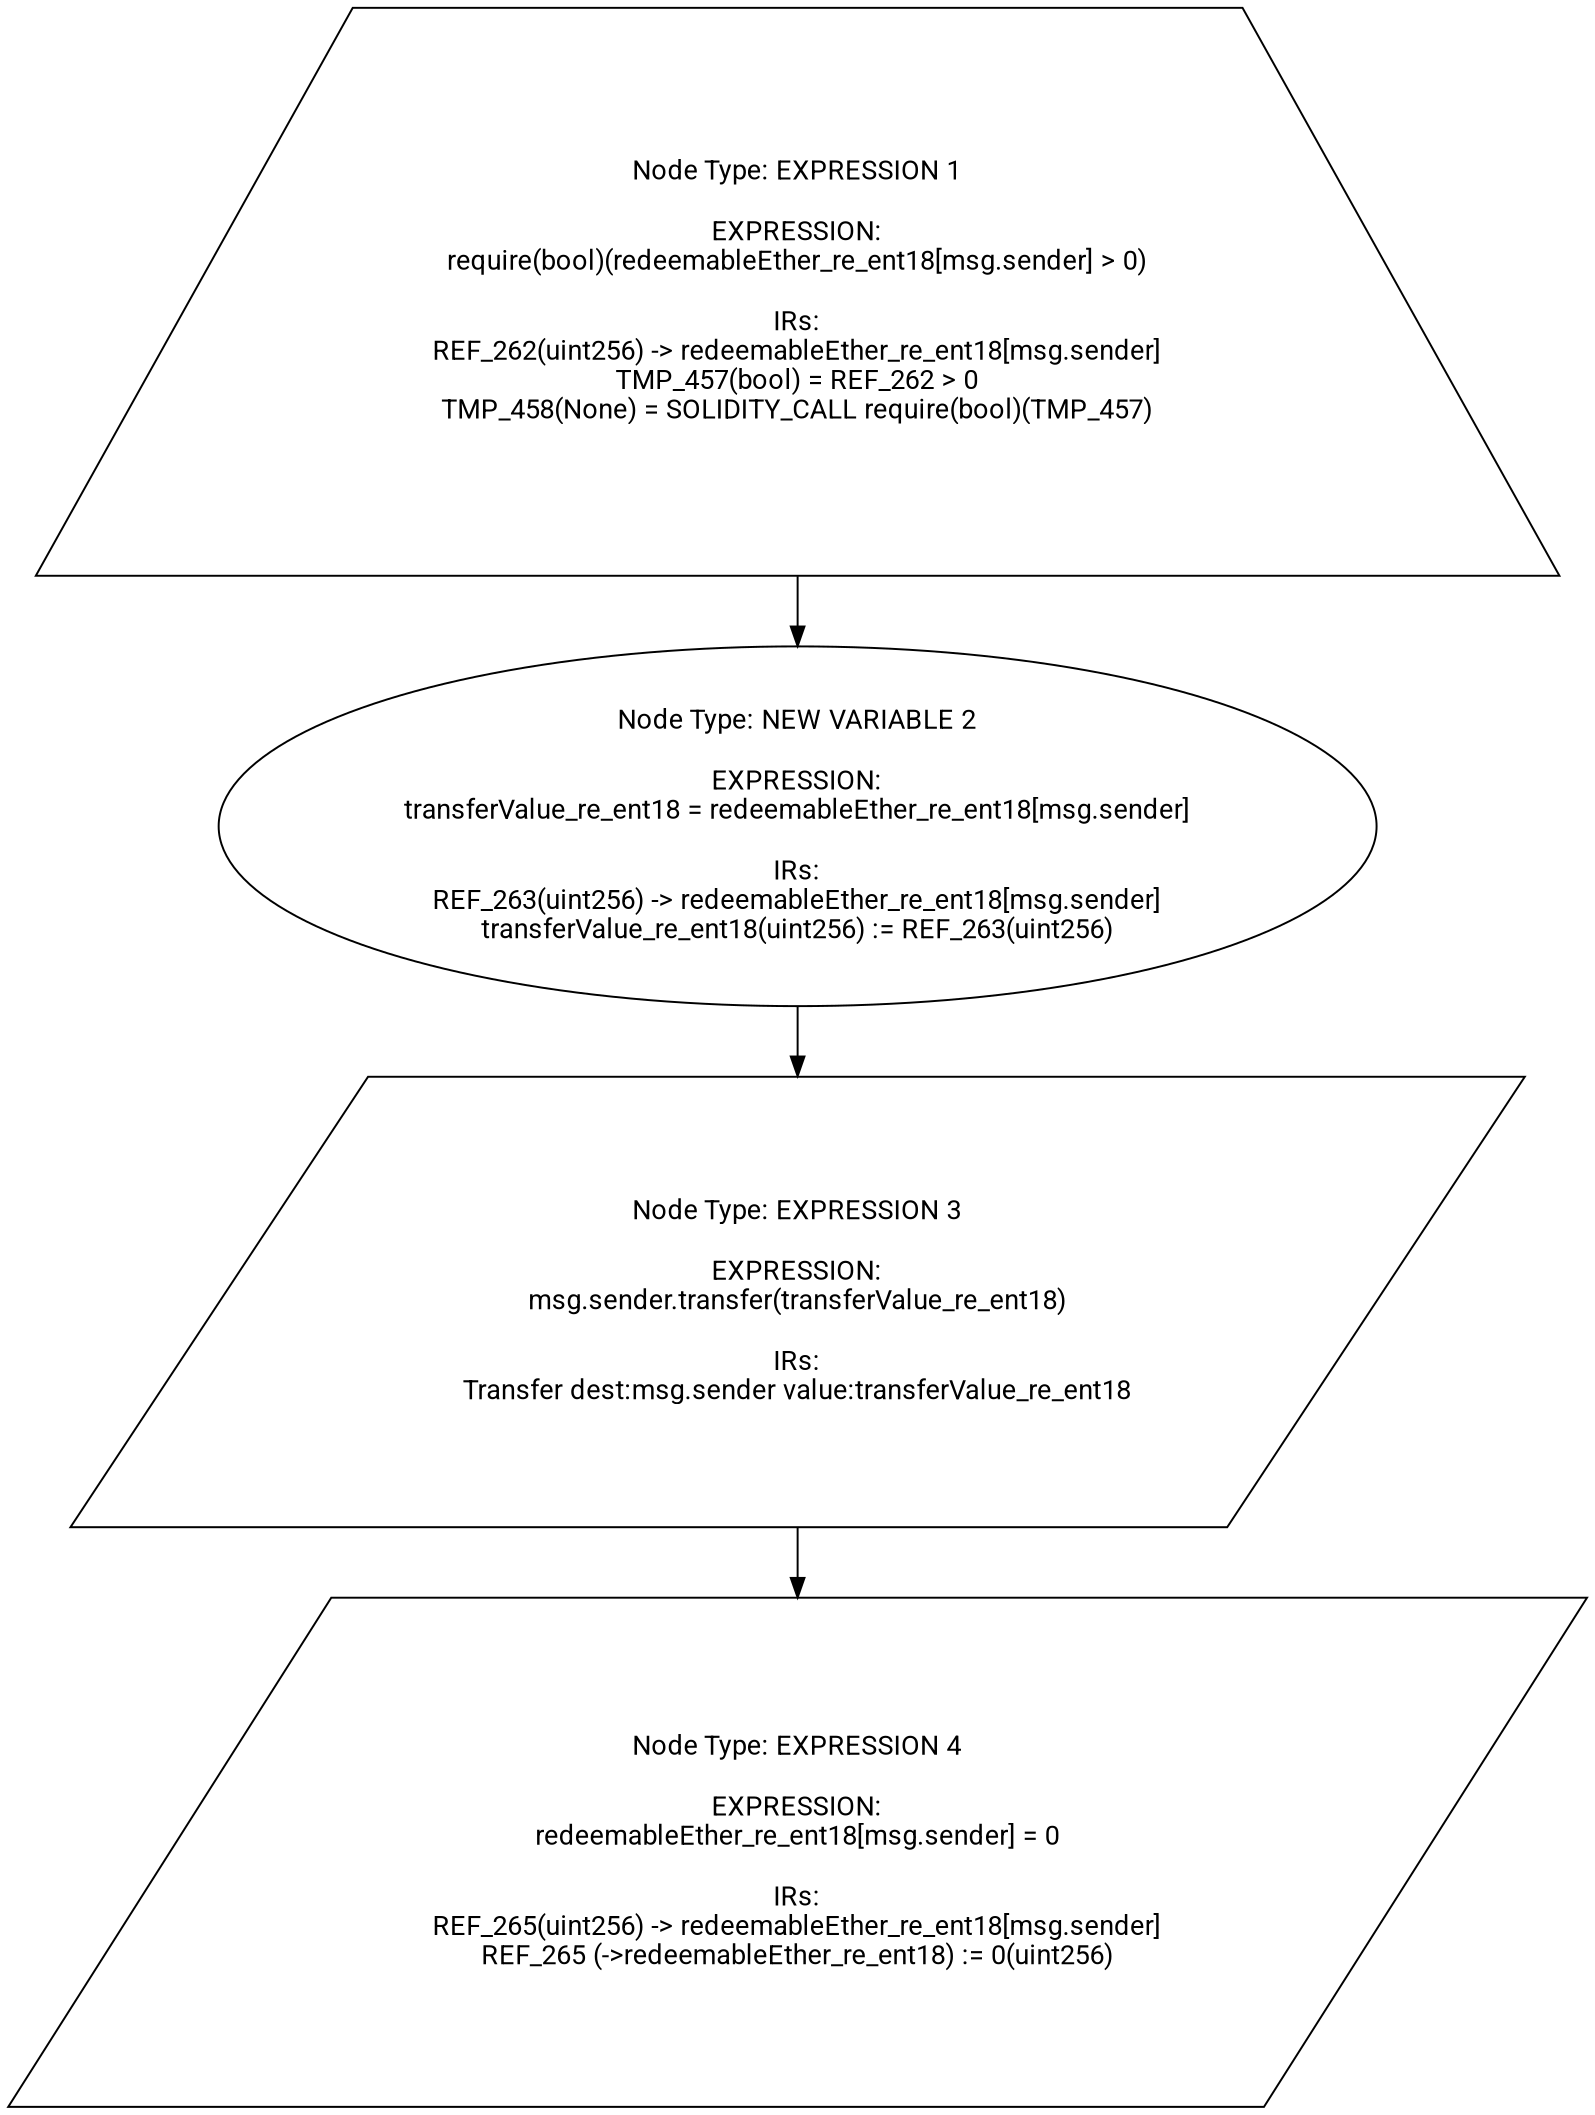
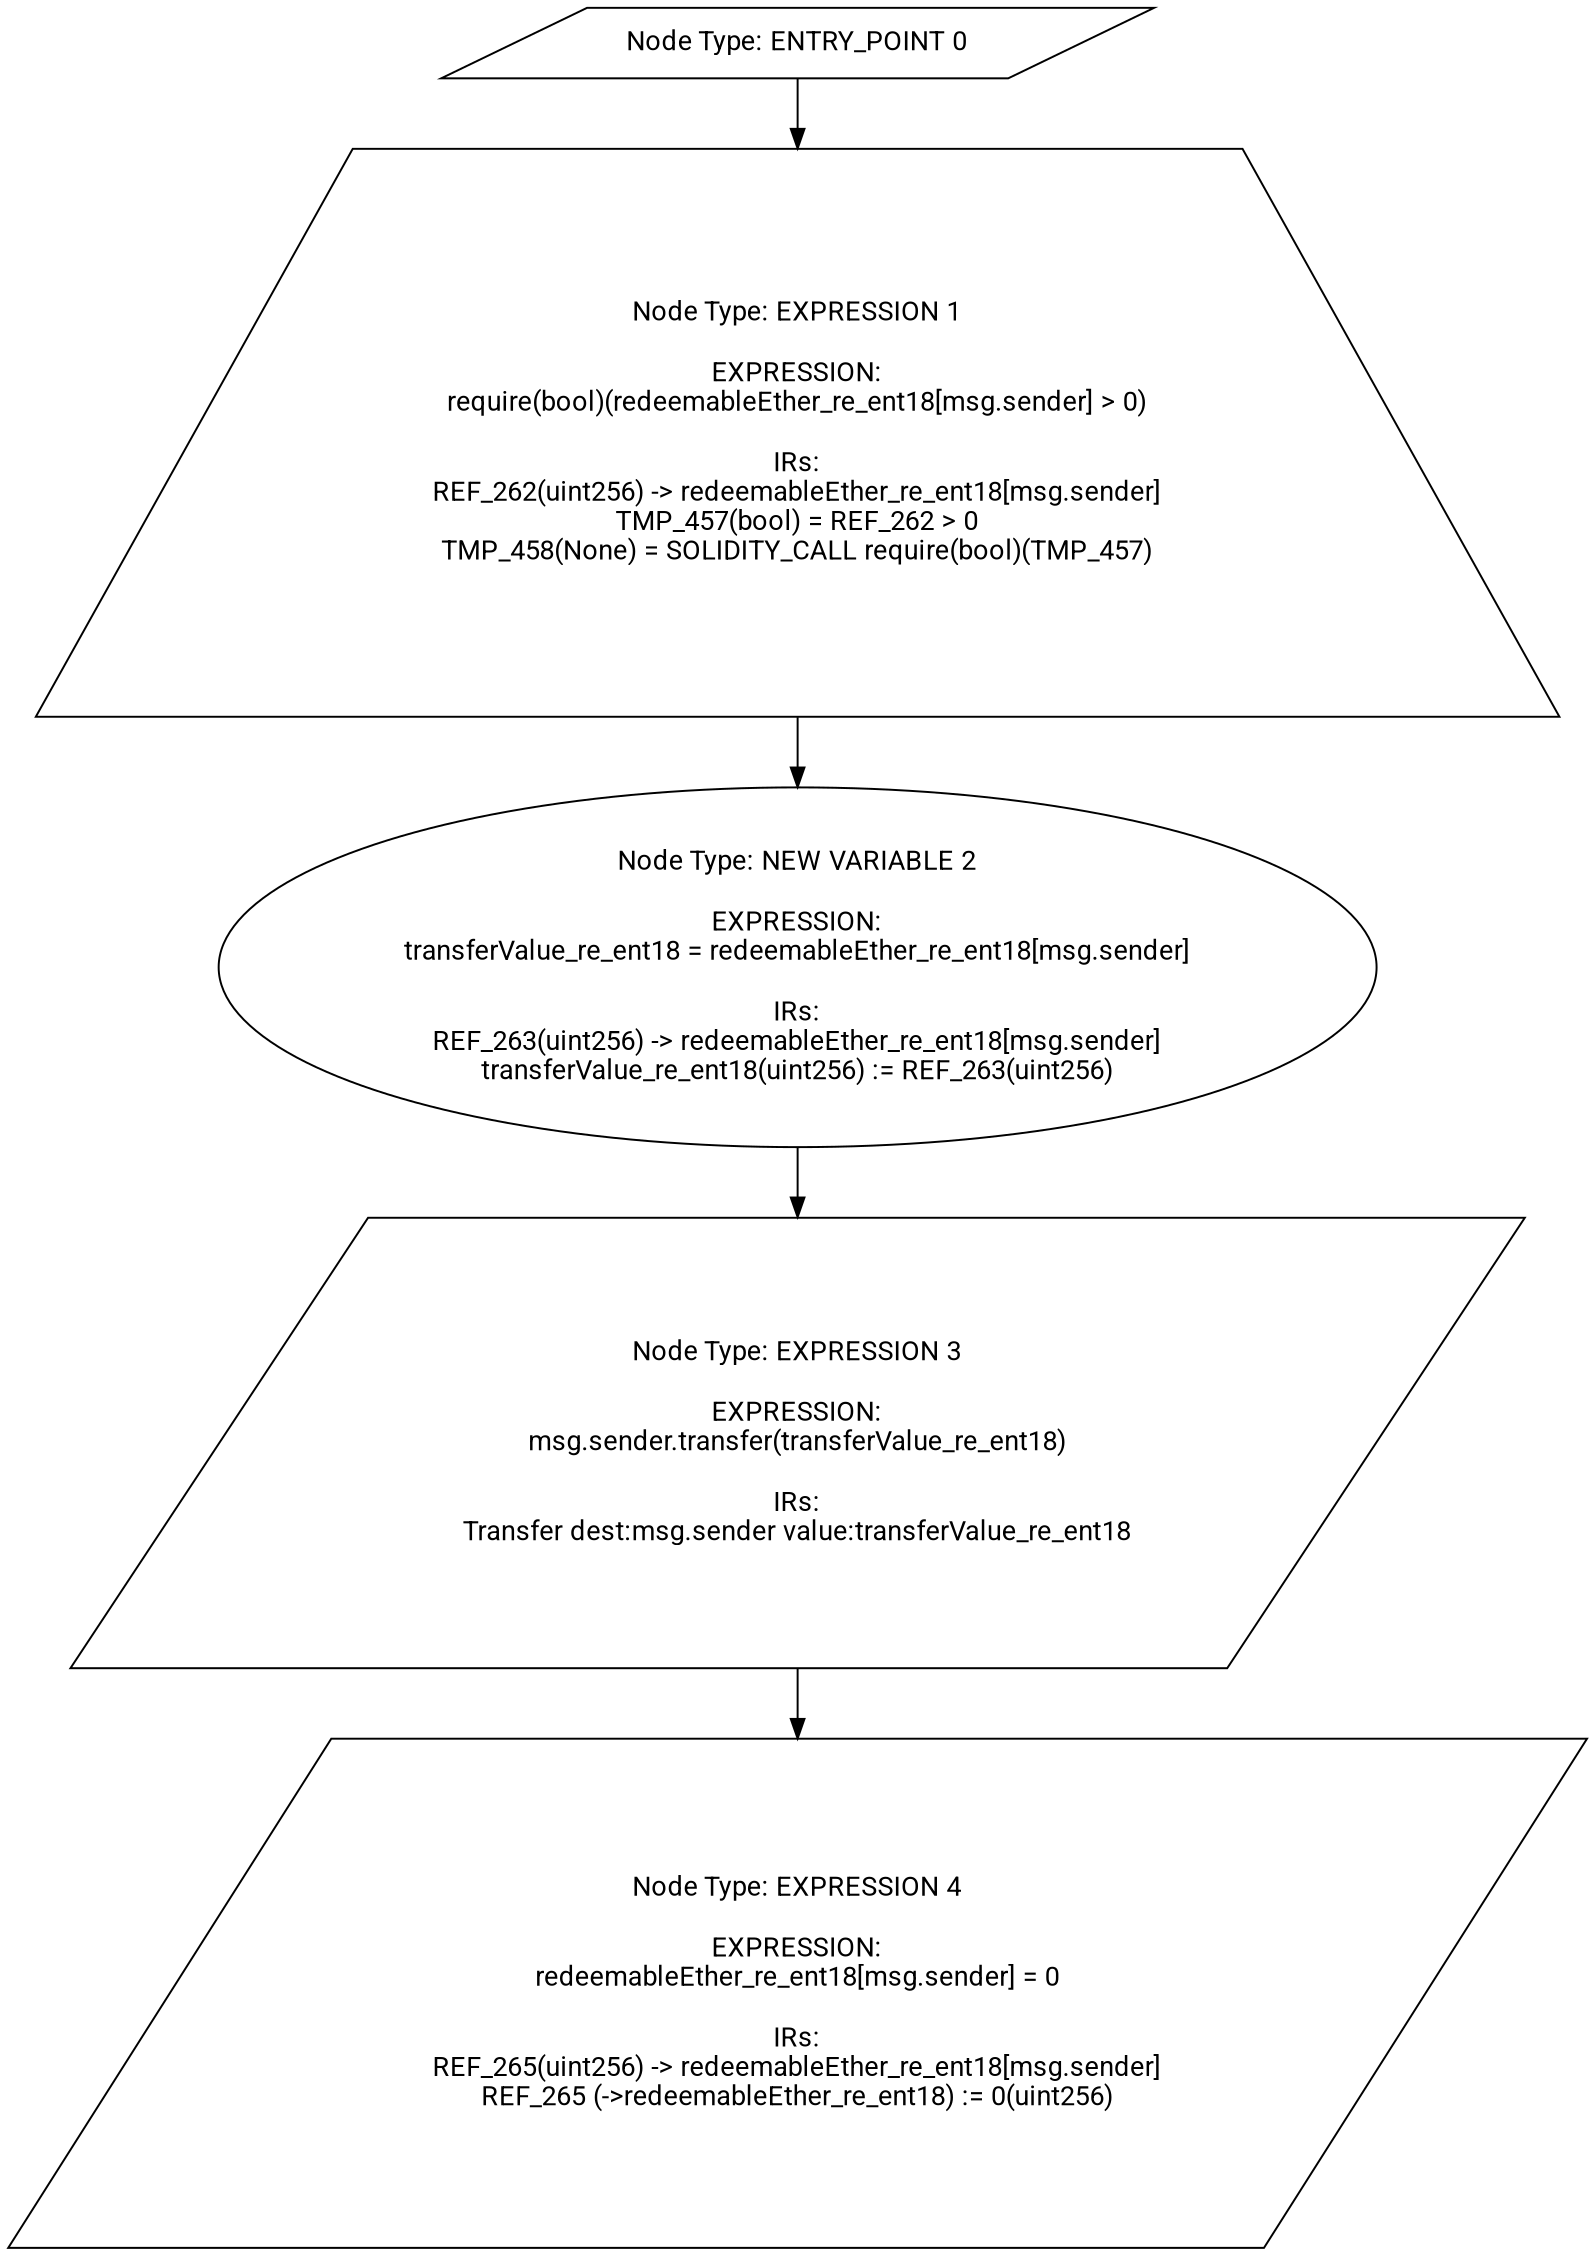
node "Node Type: ENTRY_POINT 0": added
